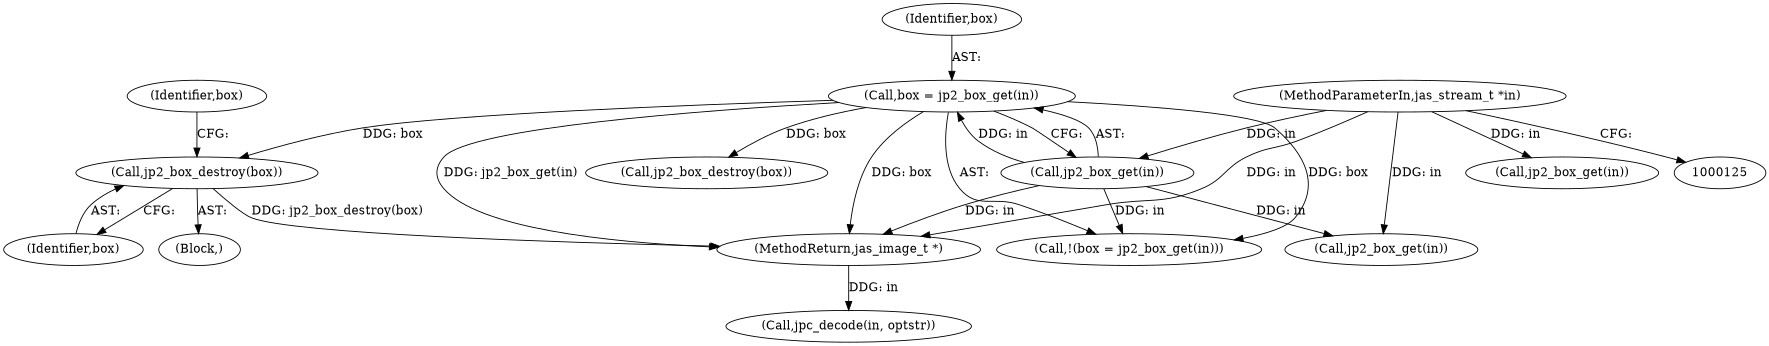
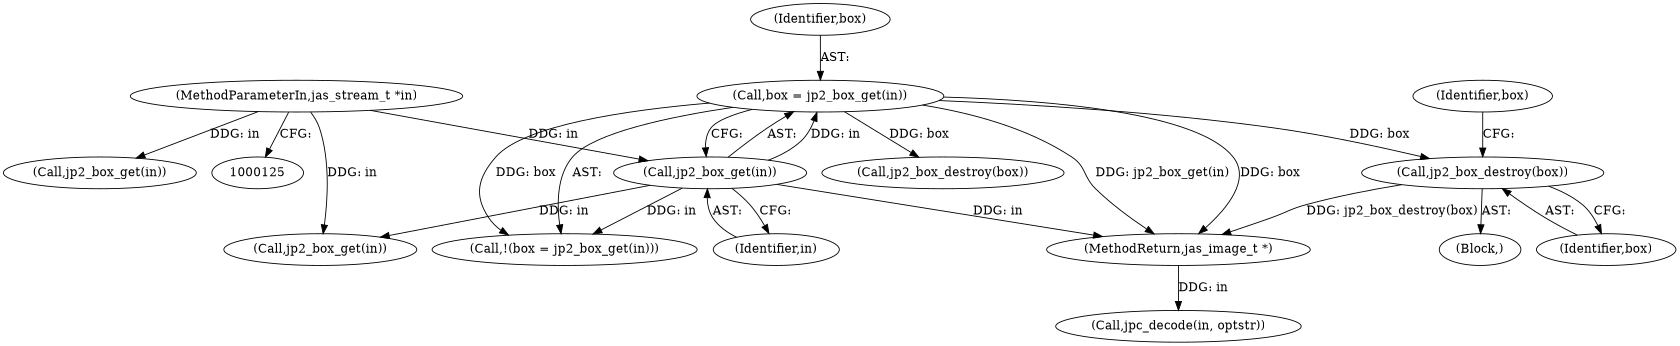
edge "(MethodParameterIn,jas_stream_t *in)" -> "(MethodReturn,jas_image_t *)": removed, label "DDG: in"
node "(Identifier,in)": added
